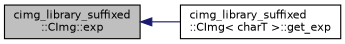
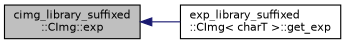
node "cimg_library_suffixed ::CImg< charT >::get_exp": label "cimg_library_suffixed ::CImg< charT >::get_exp" -> "exp_library_suffixed ::CImg< charT >::get_exp"
